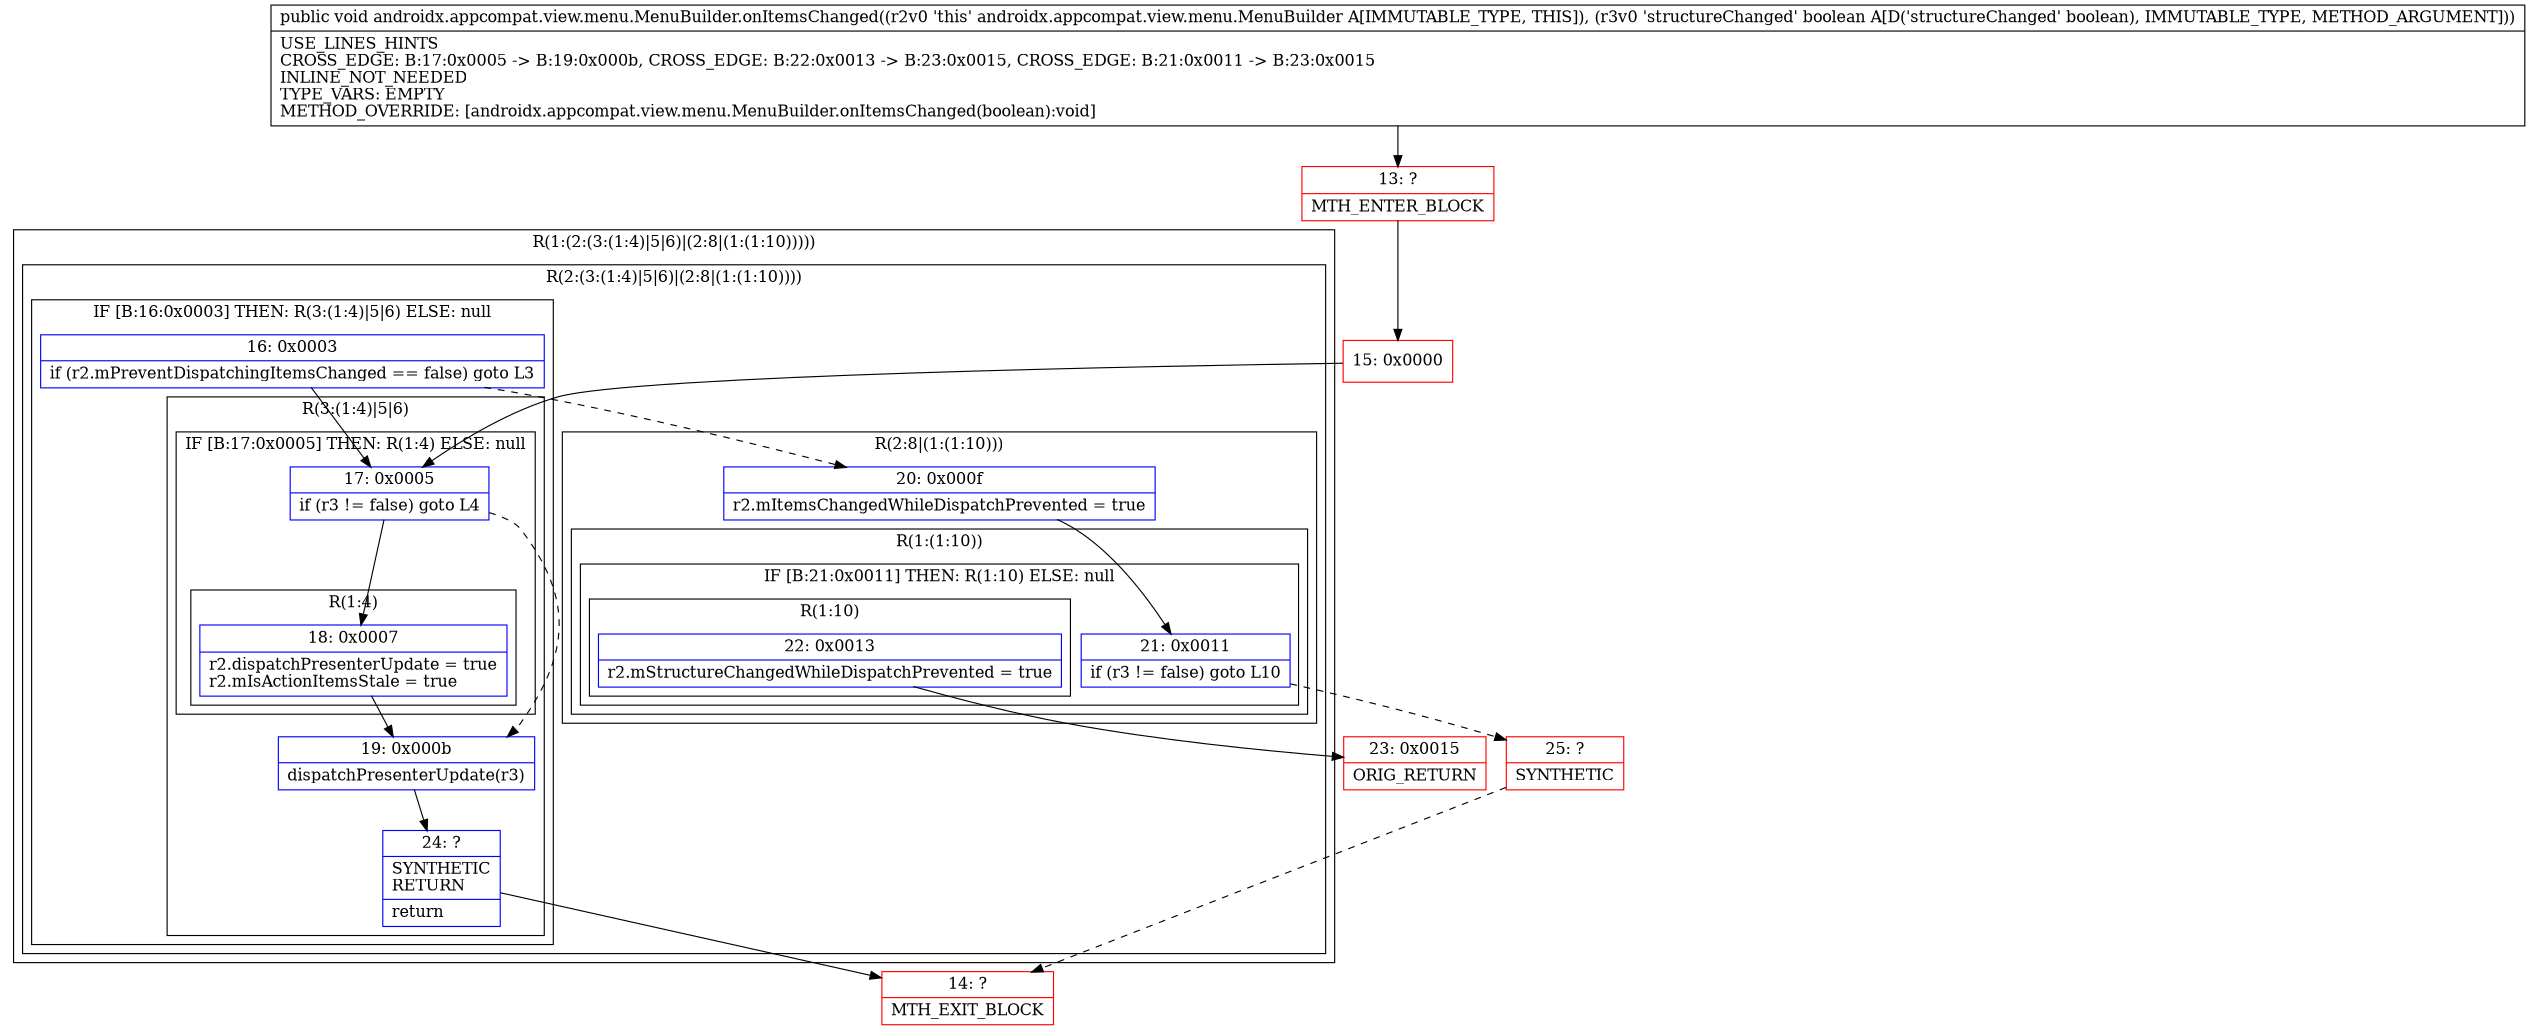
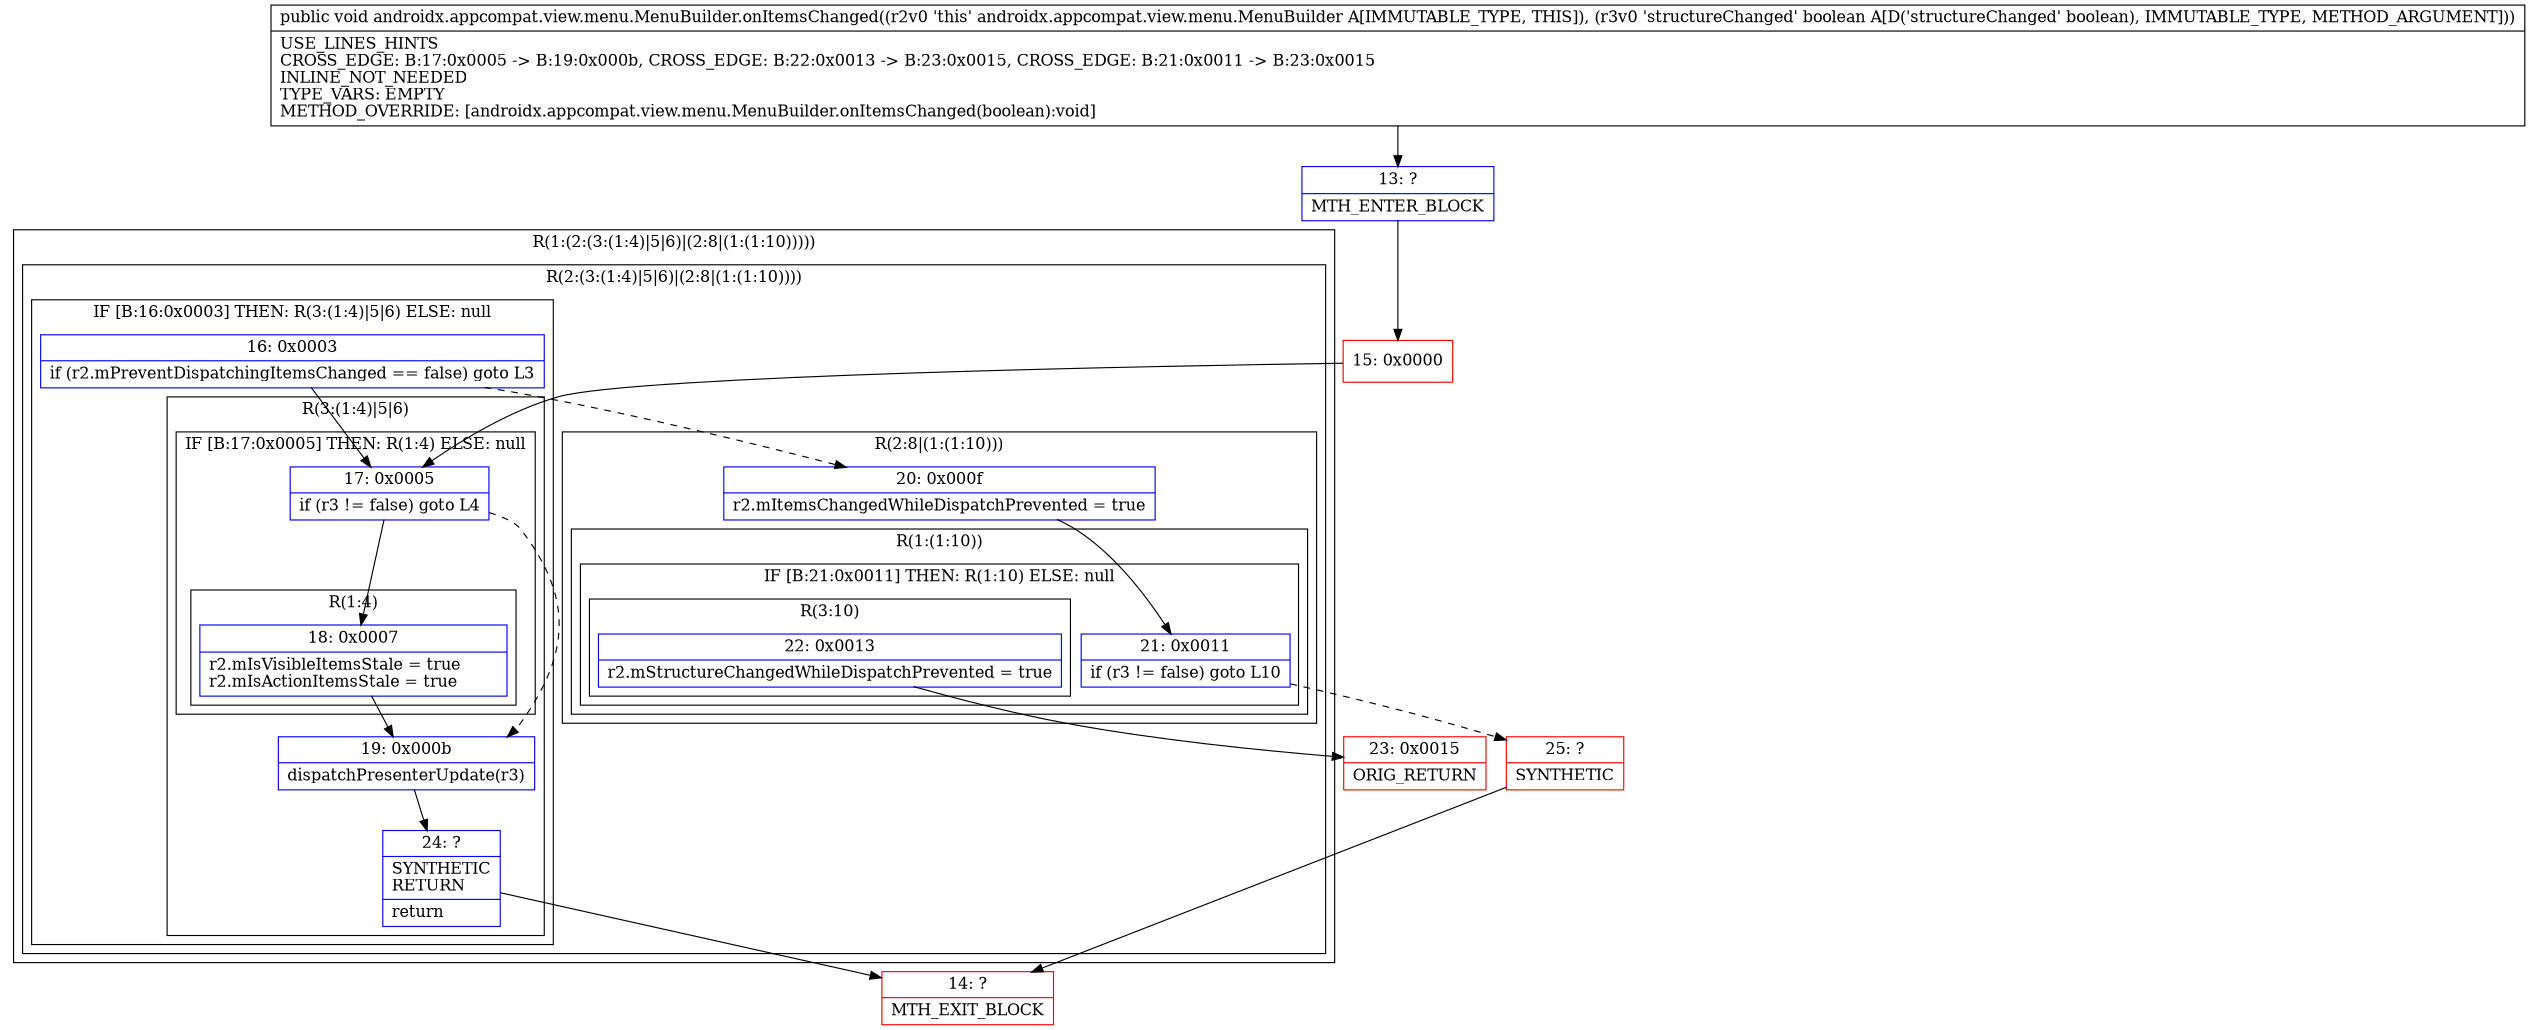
node "13: ?": color red -> blue
cluster "R(1:10)": label "R(1:10)" -> "R(3:10)"
node "18: 0x0007": text "r2.dispatchPresenterUpdate = true" -> "r2.mIsVisibleItemsStale = true"
edge "25: ?" -> "14: ?": style dashed -> solid
